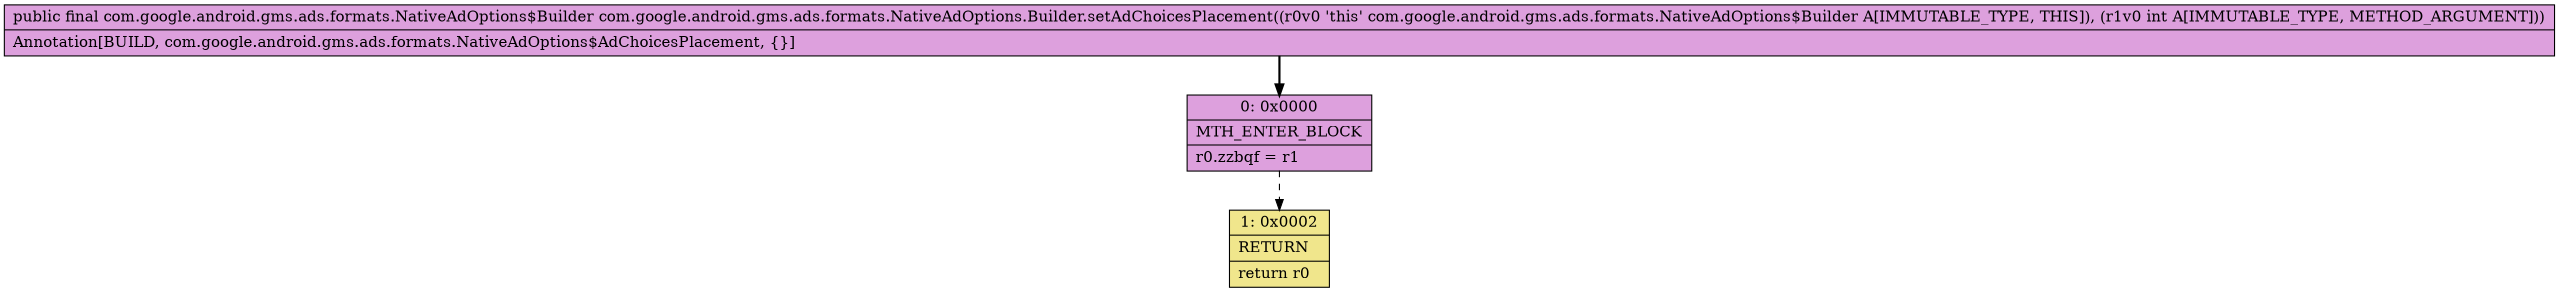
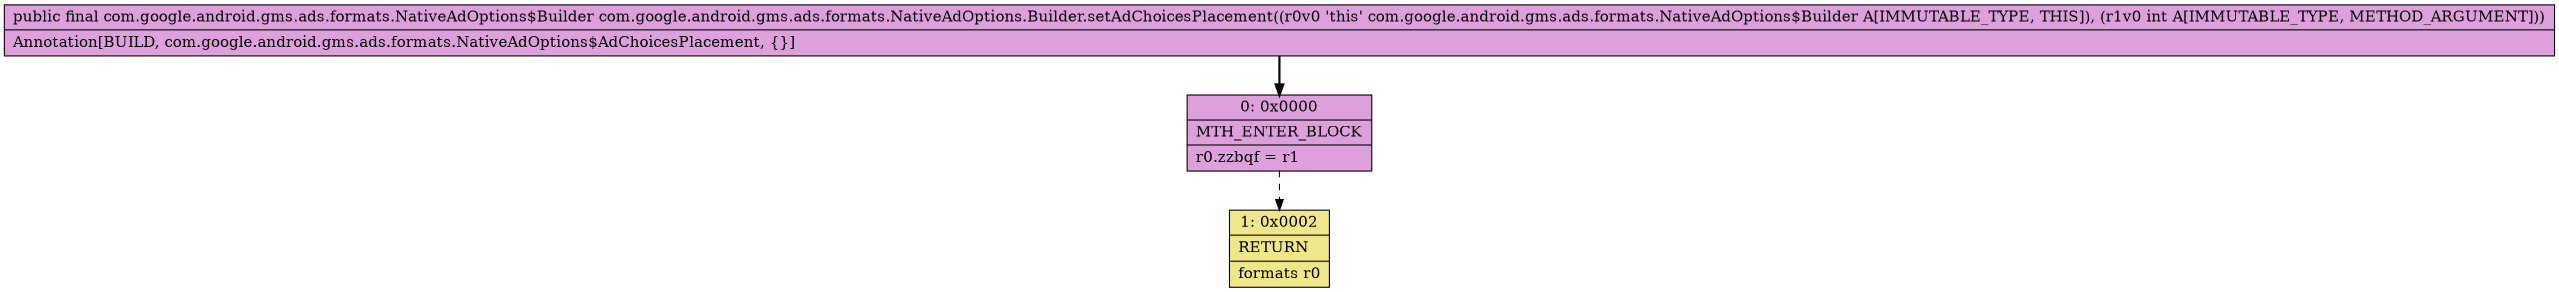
node "1: 0x0002": text "return r0" -> "formats r0"
